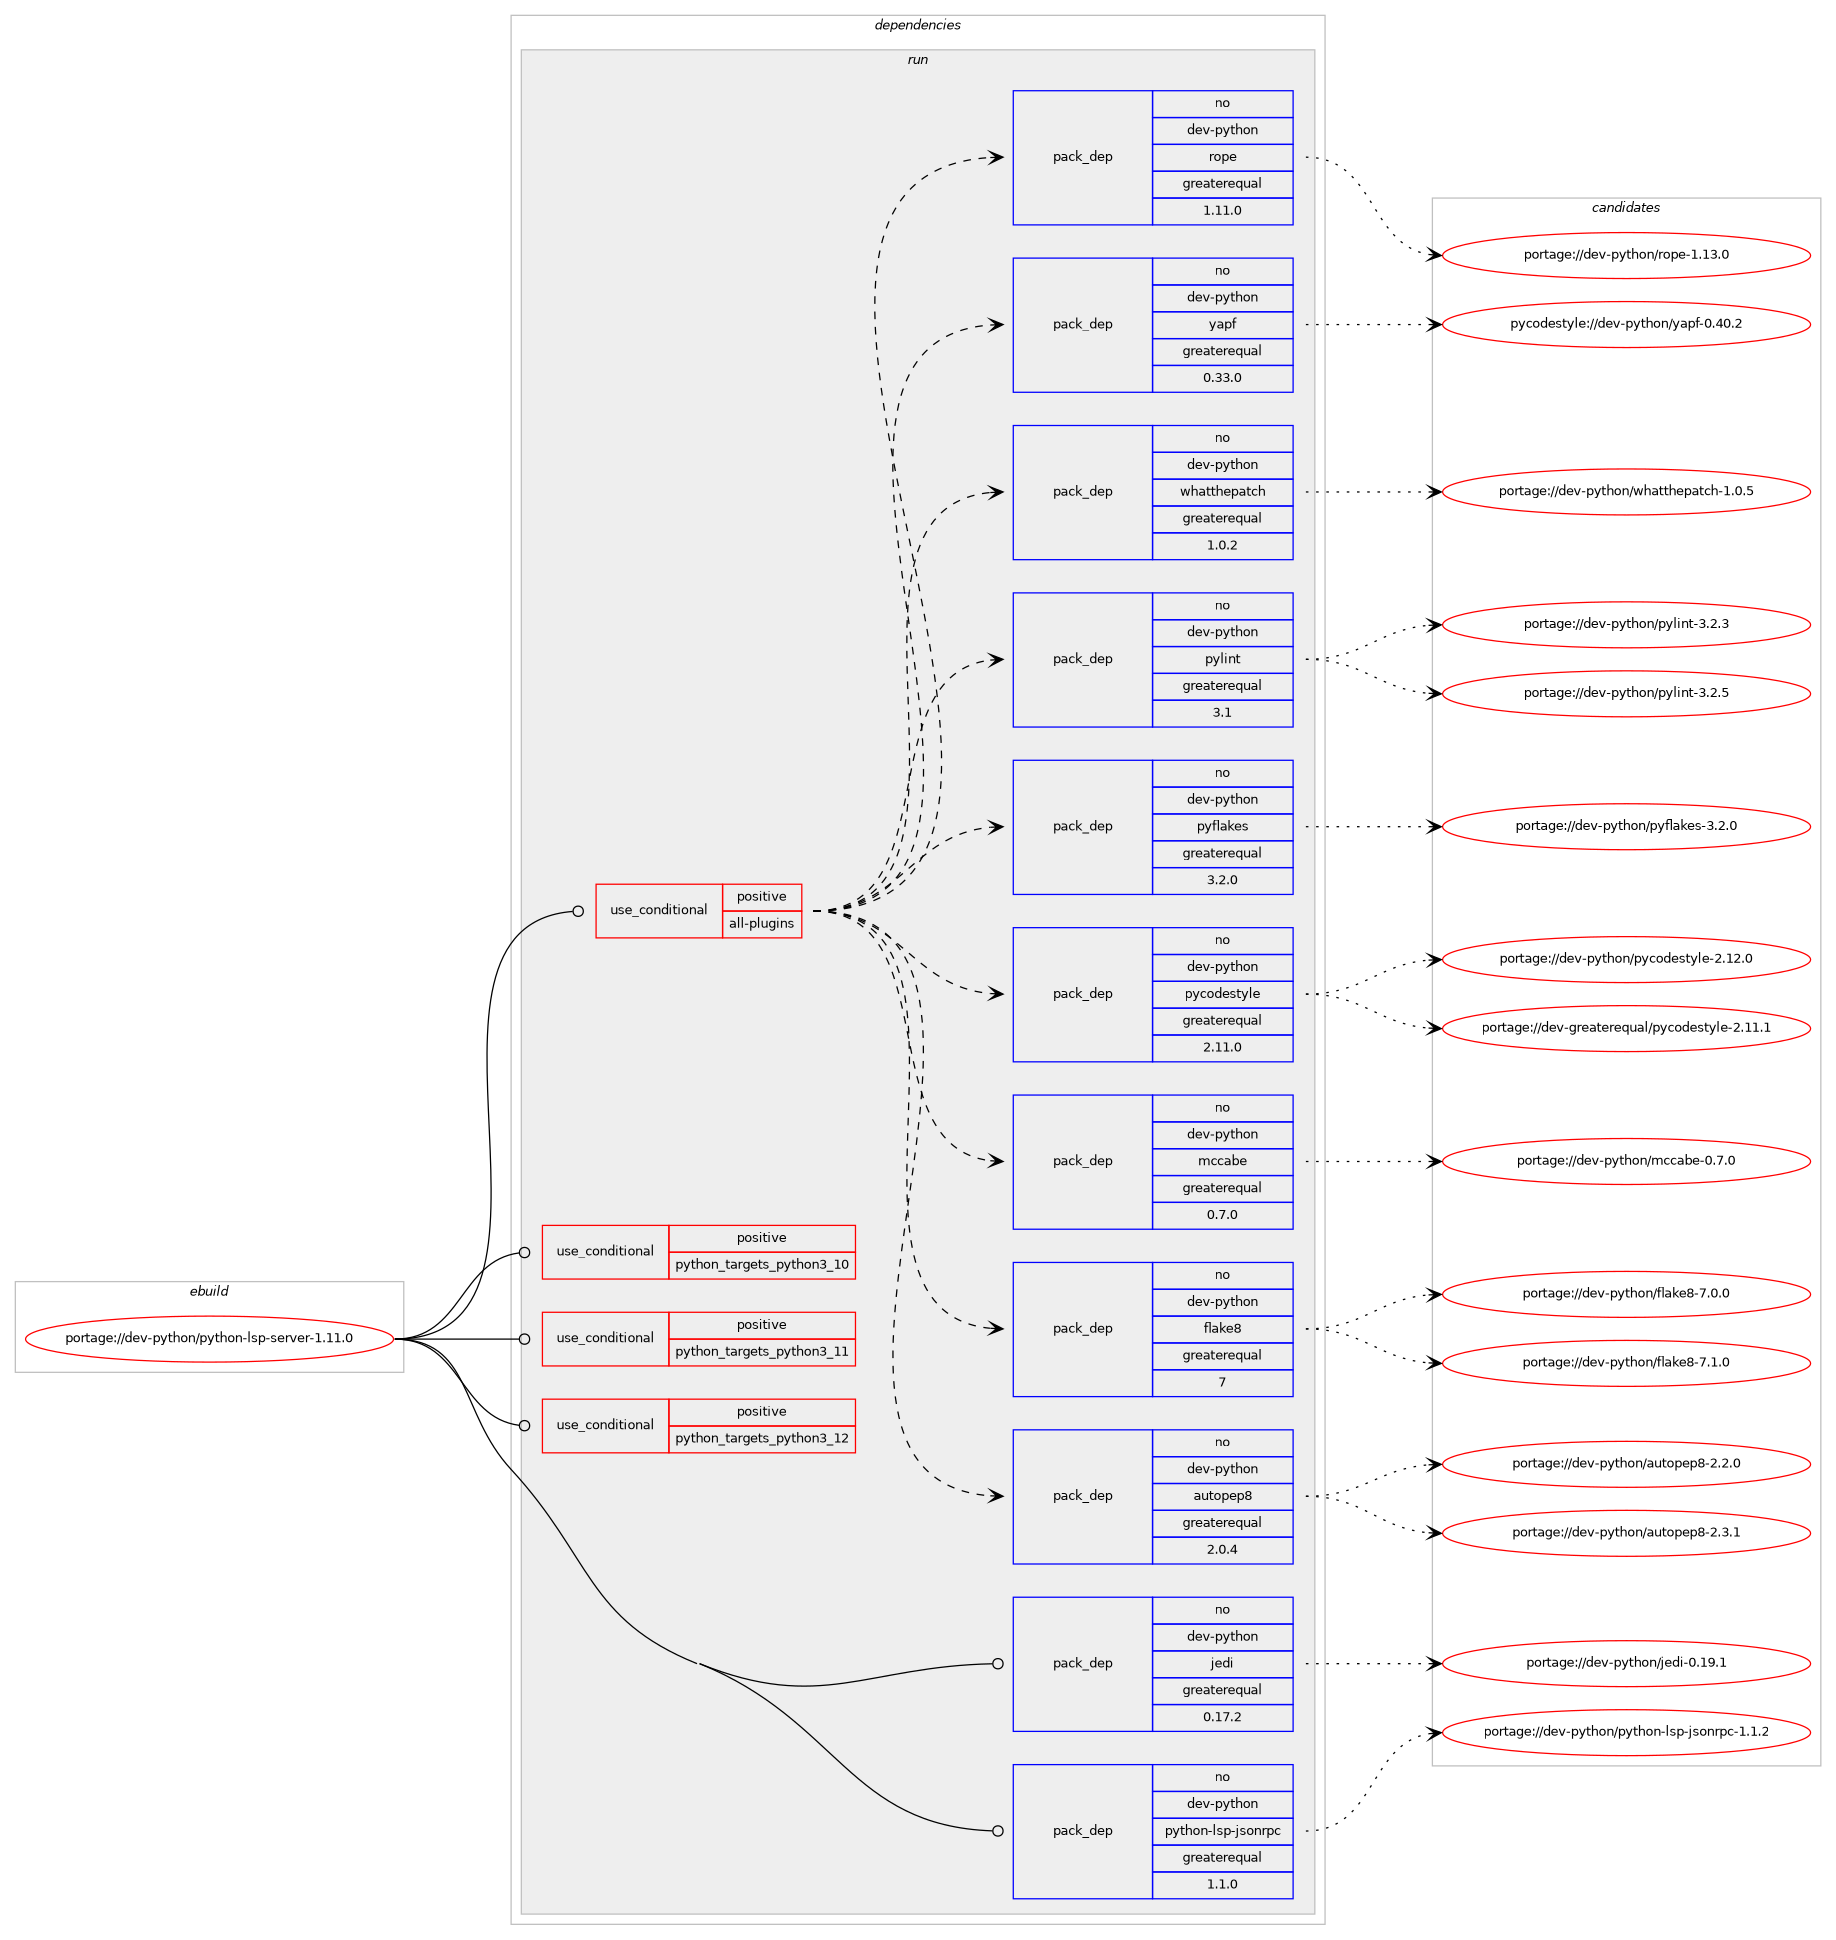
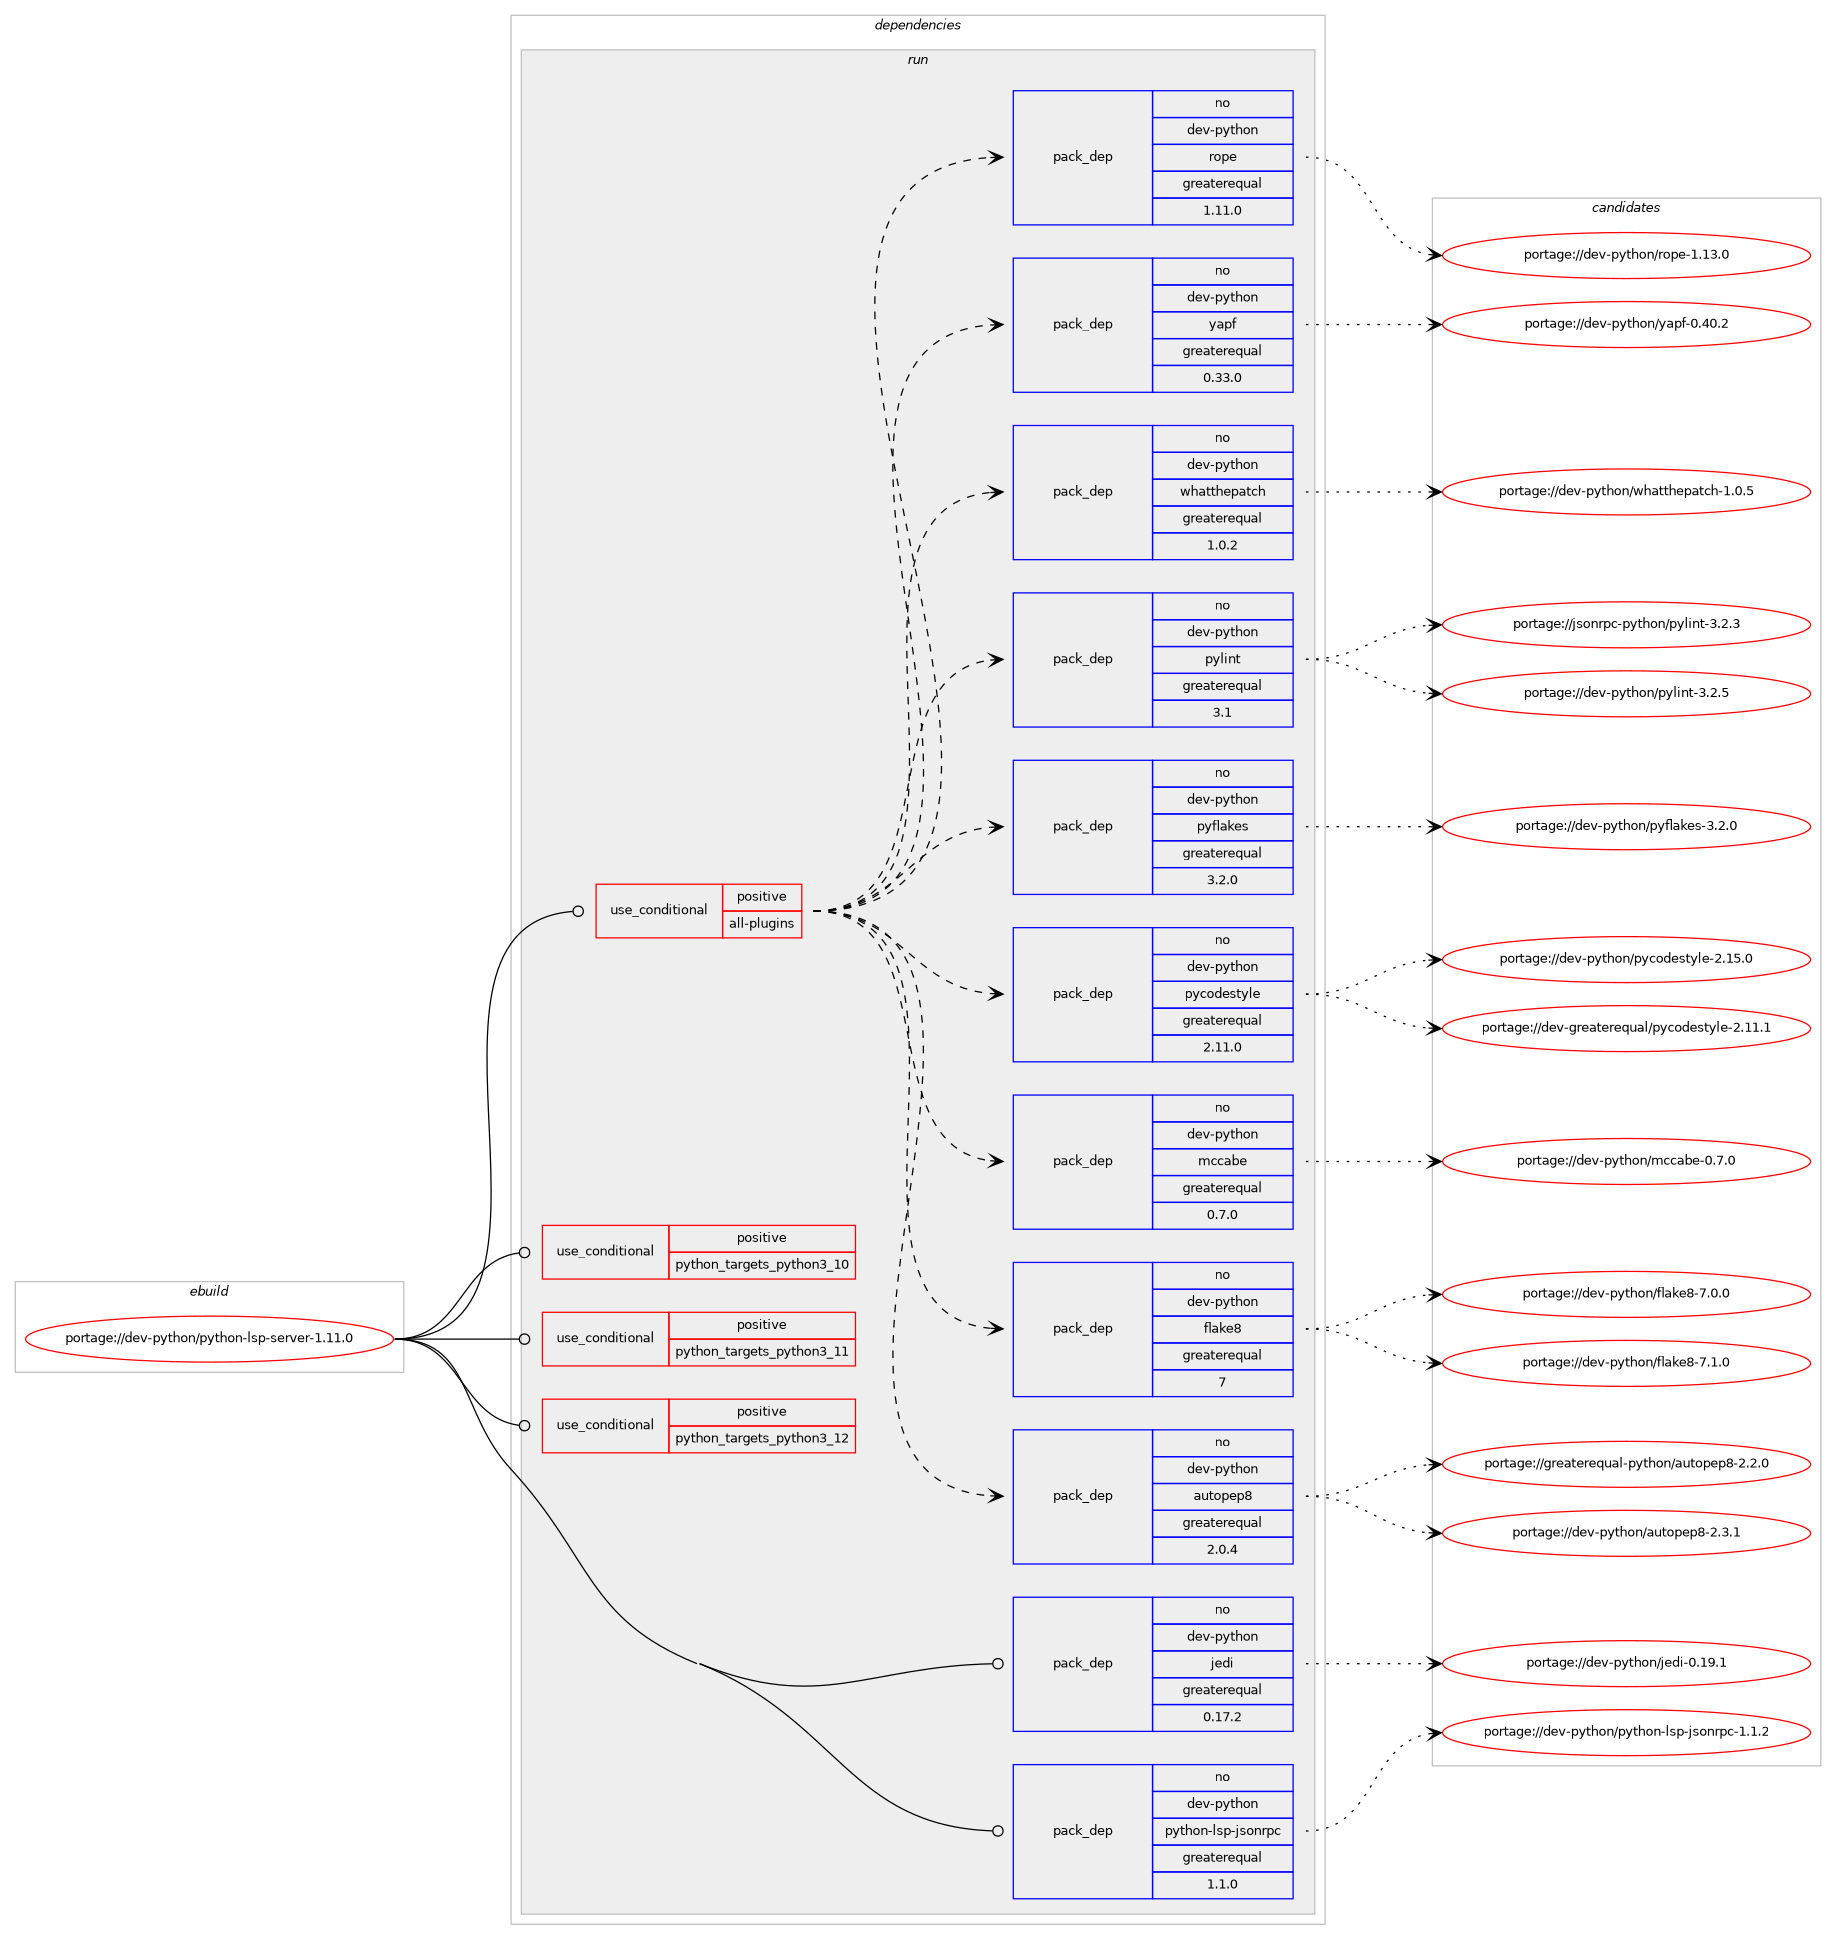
node "pycodestyle://dev-python/yapf-0.40.2": label "pycodestyle://dev-python/yapf-0.40.2" -> "portage://dev-python/yapf-0.40.2"
node "portage://dev-python/pylint-3.2.3": label "portage://dev-python/pylint-3.2.3" -> "portage://jsonrpc-python/pylint-3.2.3"
node "portage://dev-python/pycodestyle-2.12.0": label "portage://dev-python/pycodestyle-2.12.0" -> "portage://dev-python/pycodestyle-2.15.0"
node "portage://dev-python/autopep8-2.2.0": label "portage://dev-python/autopep8-2.2.0" -> "portage://greaterequal-python/autopep8-2.2.0"
